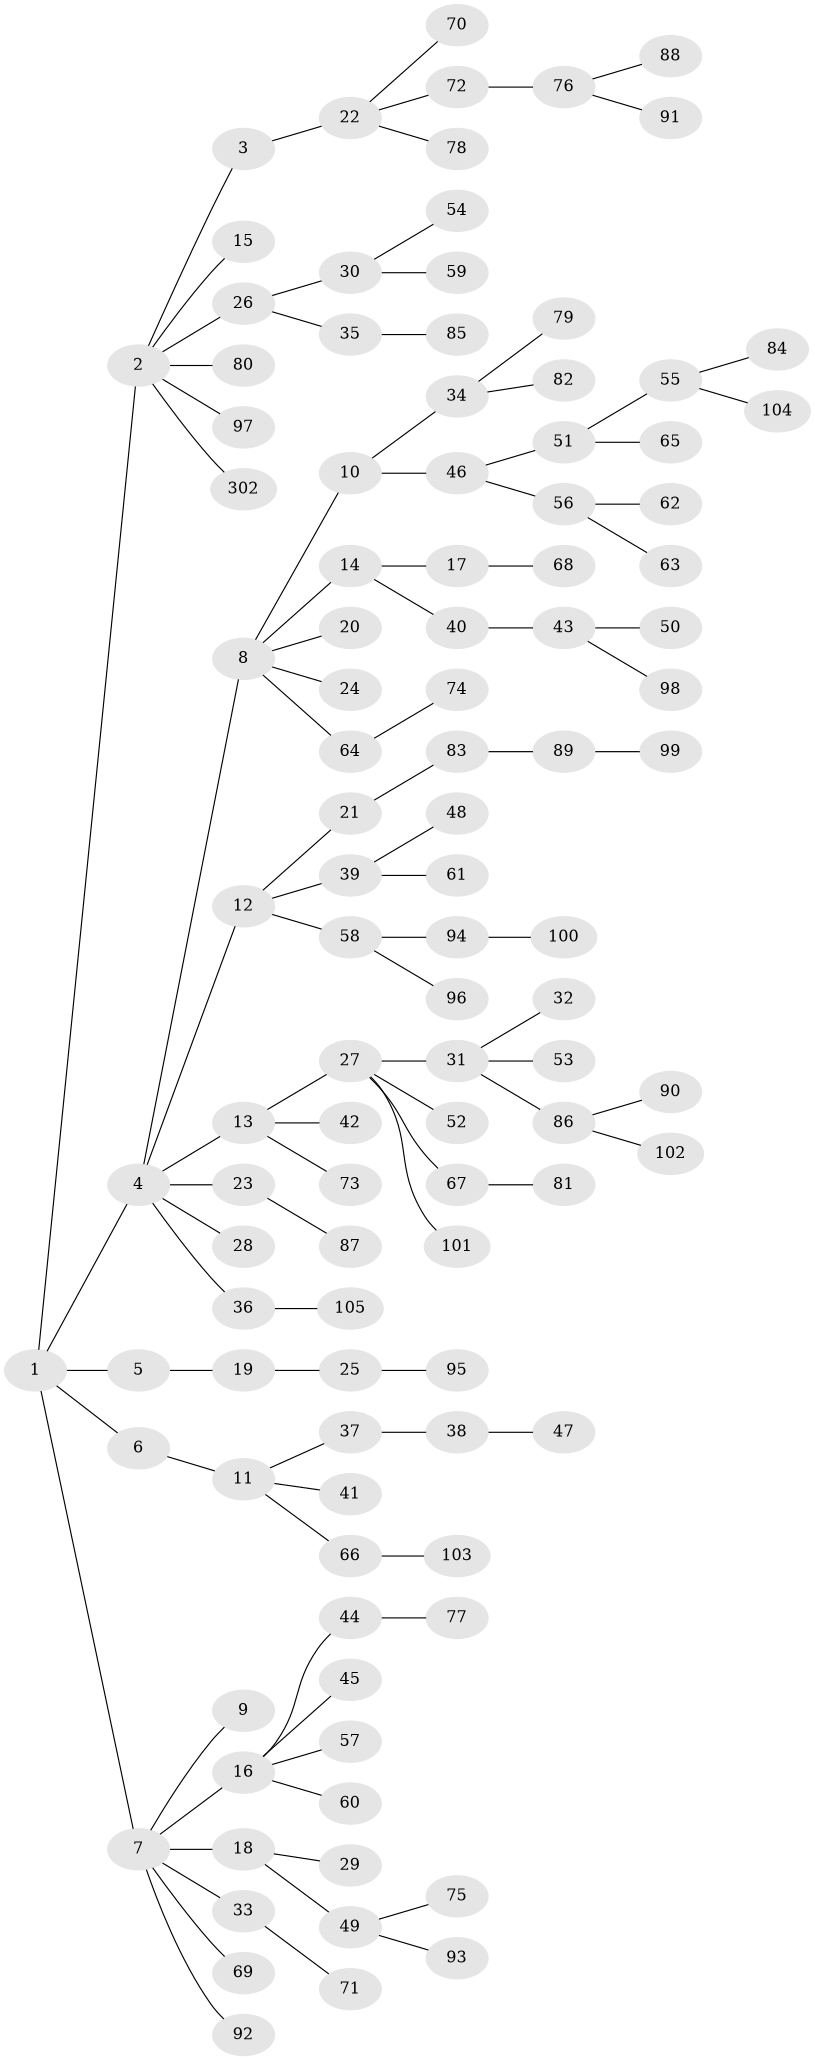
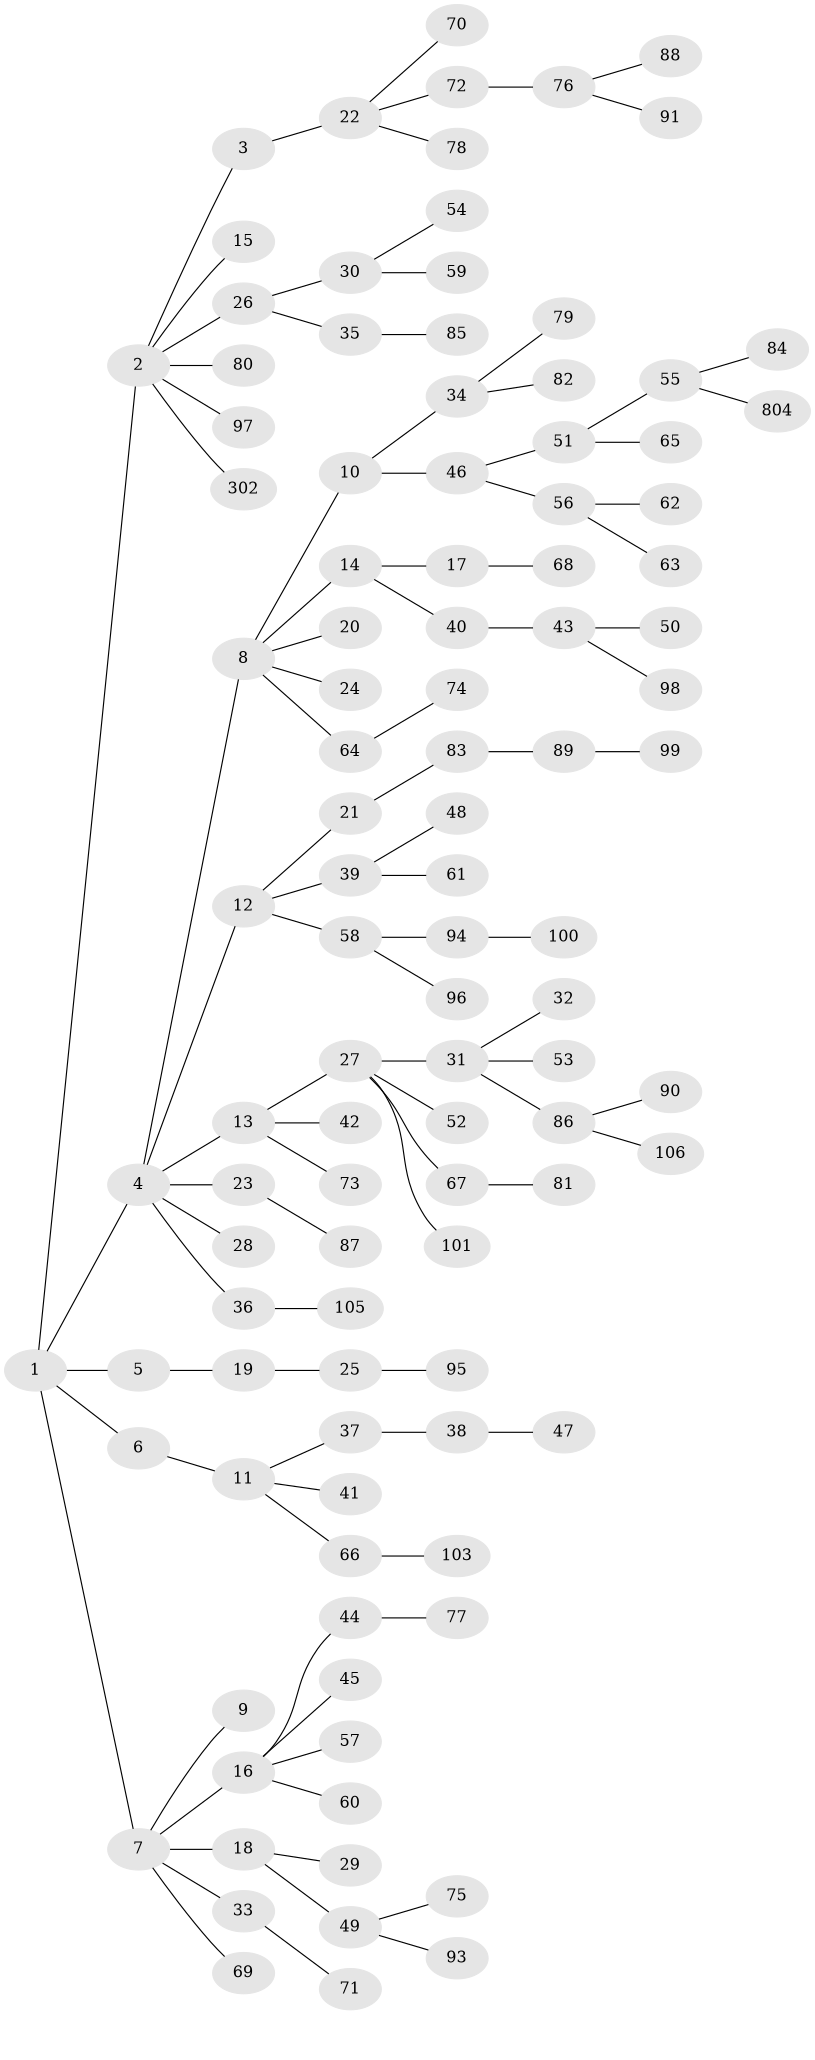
node "104": label "104" -> "804"
node "102": label "102" -> "106"
node "92": removed
